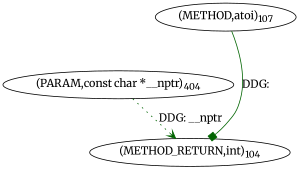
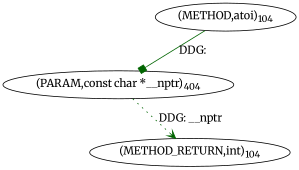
node "(METHOD,atoi)": text "107" -> "104"
edge "(METHOD,atoi)" -> "(METHOD_RETURN,int)": now "(METHOD,atoi)" -> "(PARAM,const char *__nptr)"
